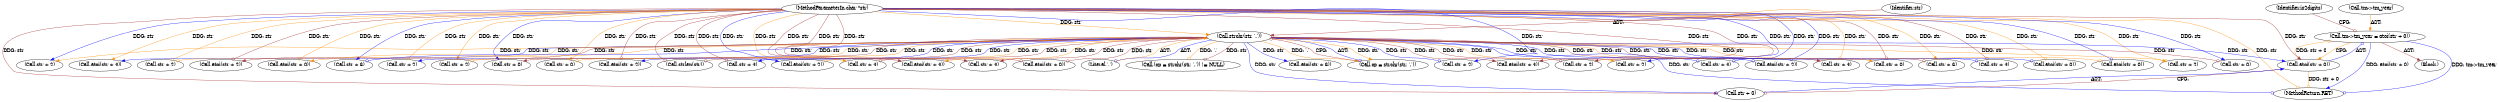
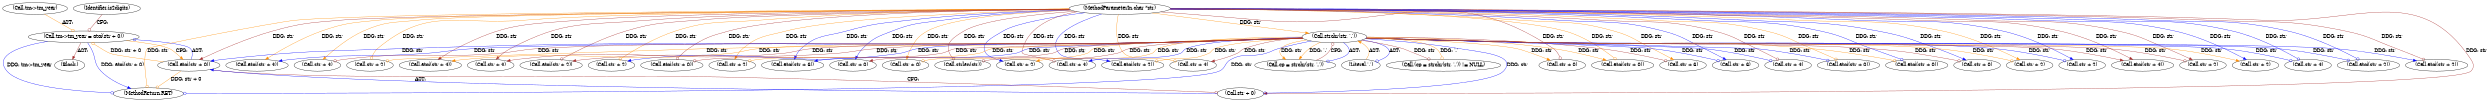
node "(Identifier,str)": removed
edge "(MethodParameterIn,char *str)" -> "(Call,atoi(str + 6))": added, label "DDG: str"
edge "(Call,tm->tm_year)" -> "(Call,tm->tm_year = atoi(str + 0))": arrowhead normal -> odot
